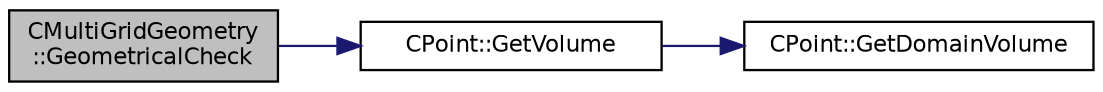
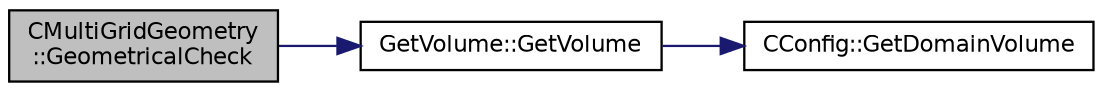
node "CPoint::GetVolume": label "CPoint::GetVolume" -> "GetVolume::GetVolume"
node "CPoint::GetDomainVolume": label "CPoint::GetDomainVolume" -> "CConfig::GetDomainVolume"
